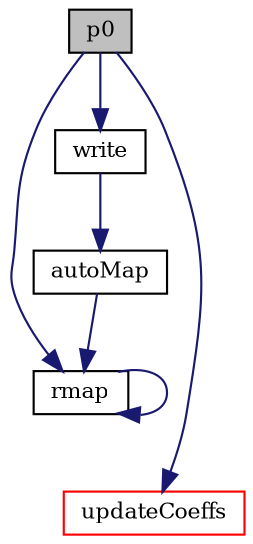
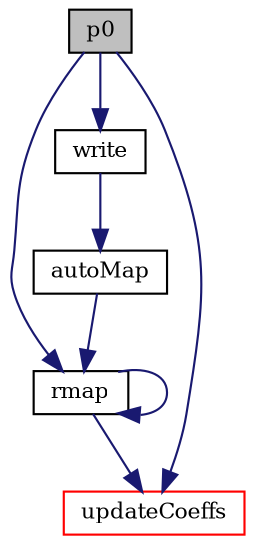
edge "rmap" -> "updateCoeffs": added
